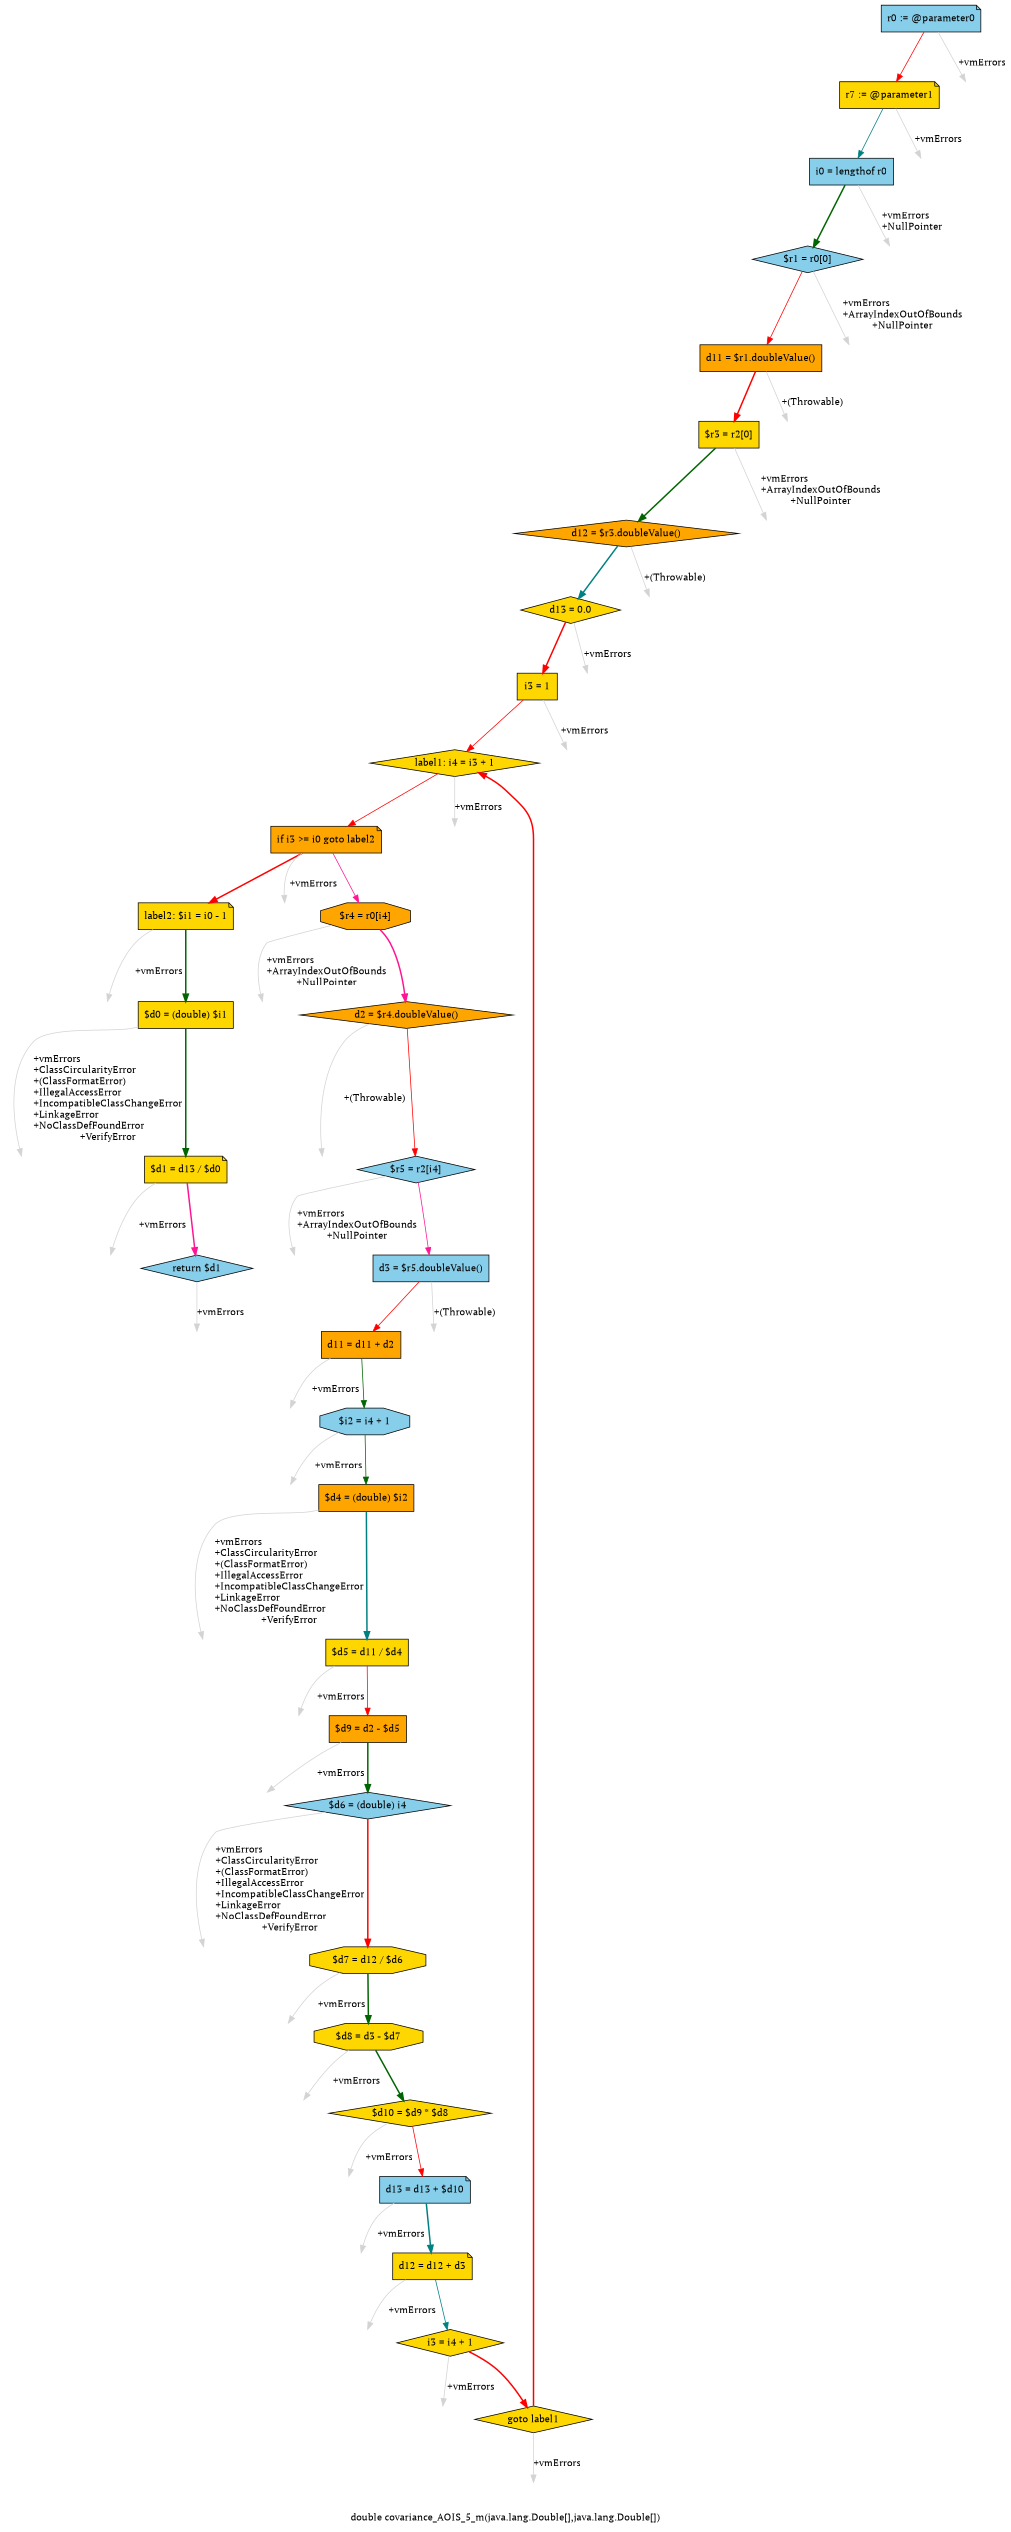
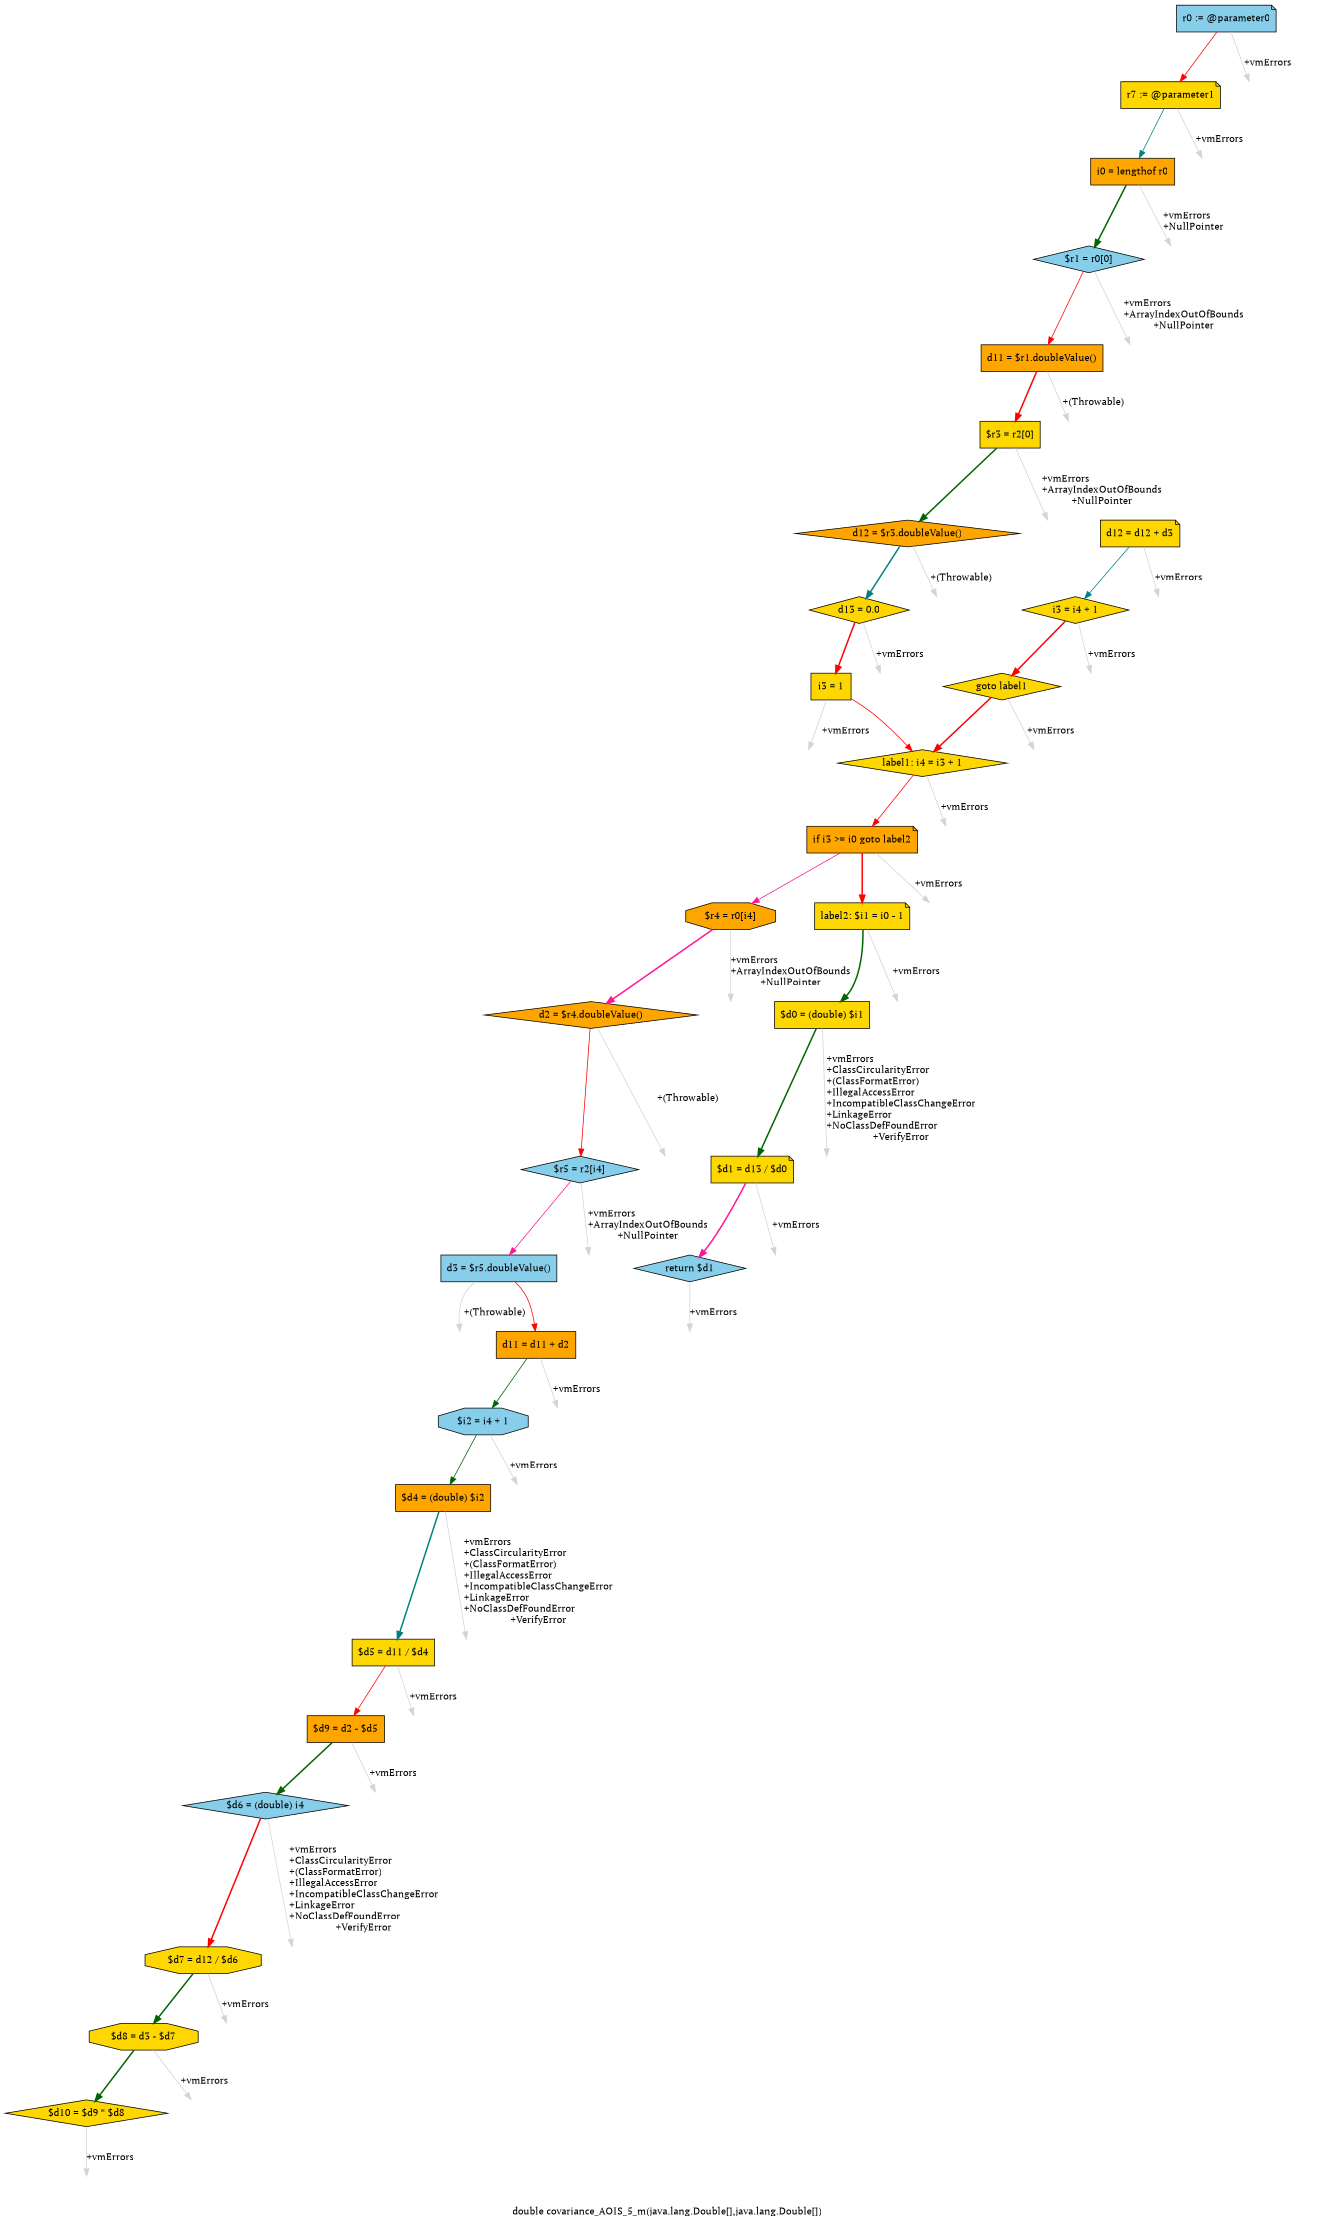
node "i0 = lengthof r0": fillcolor skyblue -> orange
node "d13 = d13 + $d10": removed
